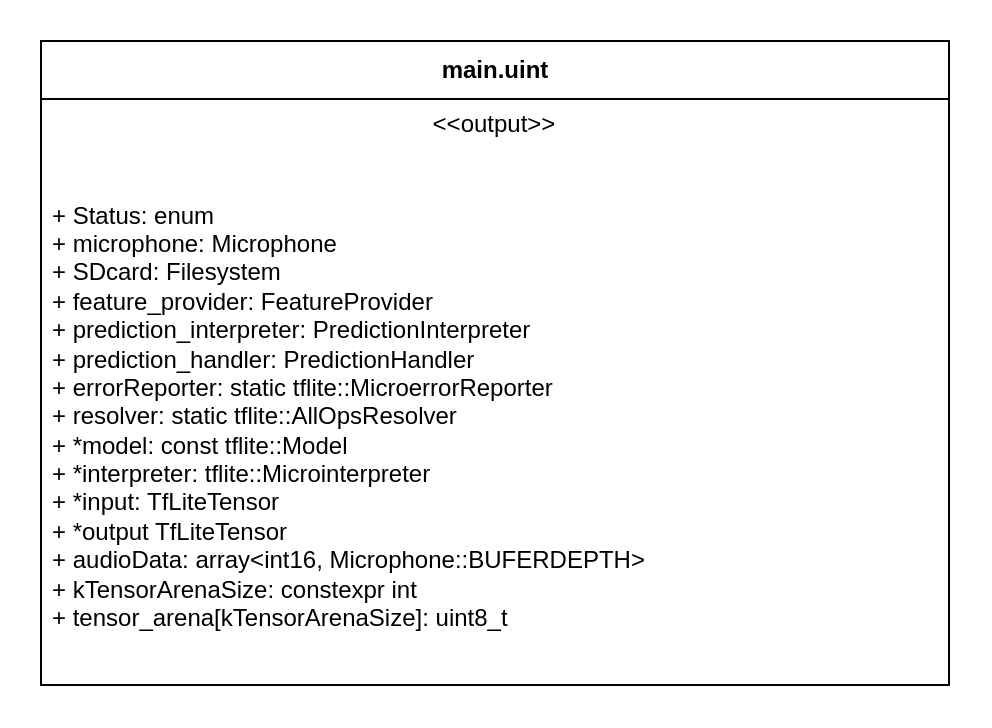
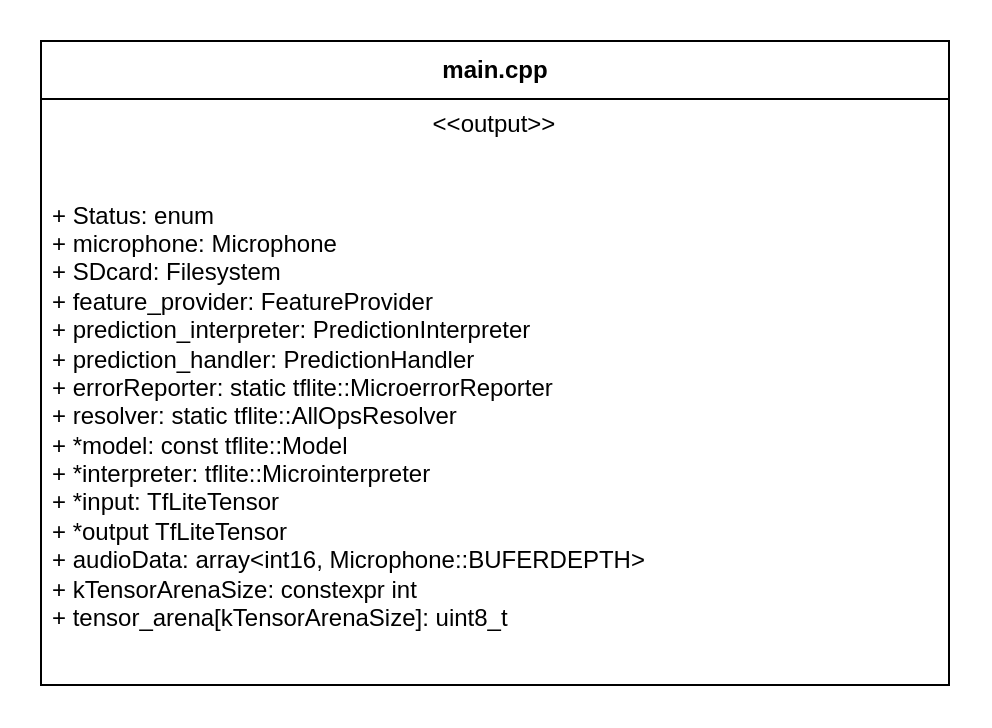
node "main.uint": label "main.uint" -> "main.cpp"
